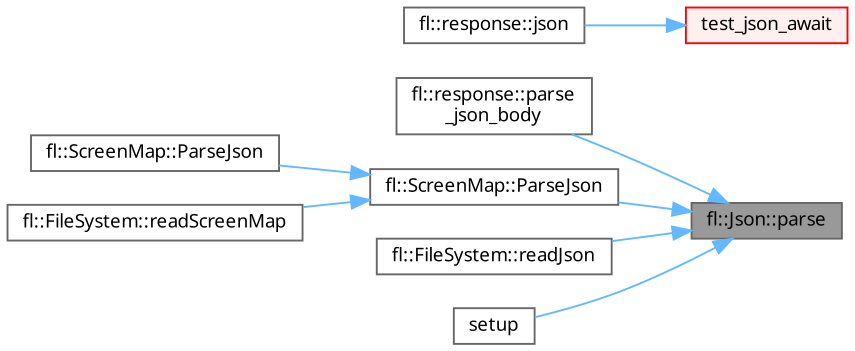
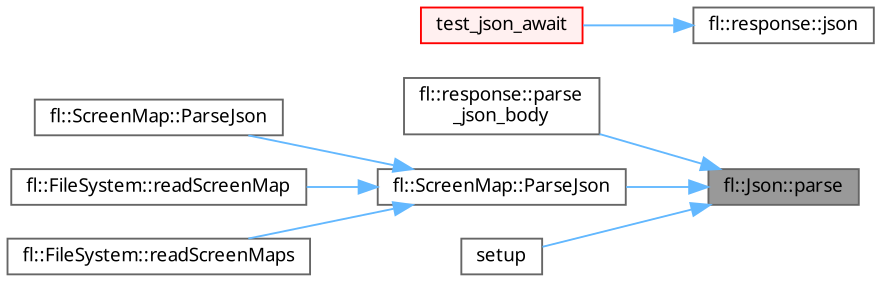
edge "fl::response::json" -> "test_json_await": reversed
node "fl::FileSystem::readScreenMaps": added
node "fl::FileSystem::readJson": removed
